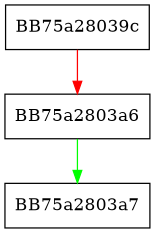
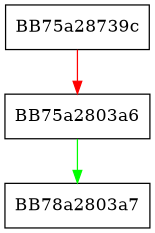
node "BB75a28039c": label "BB75a28039c" -> "BB75a28739c"
node "BB75a2803a7": label "BB75a2803a7" -> "BB78a2803a7"
